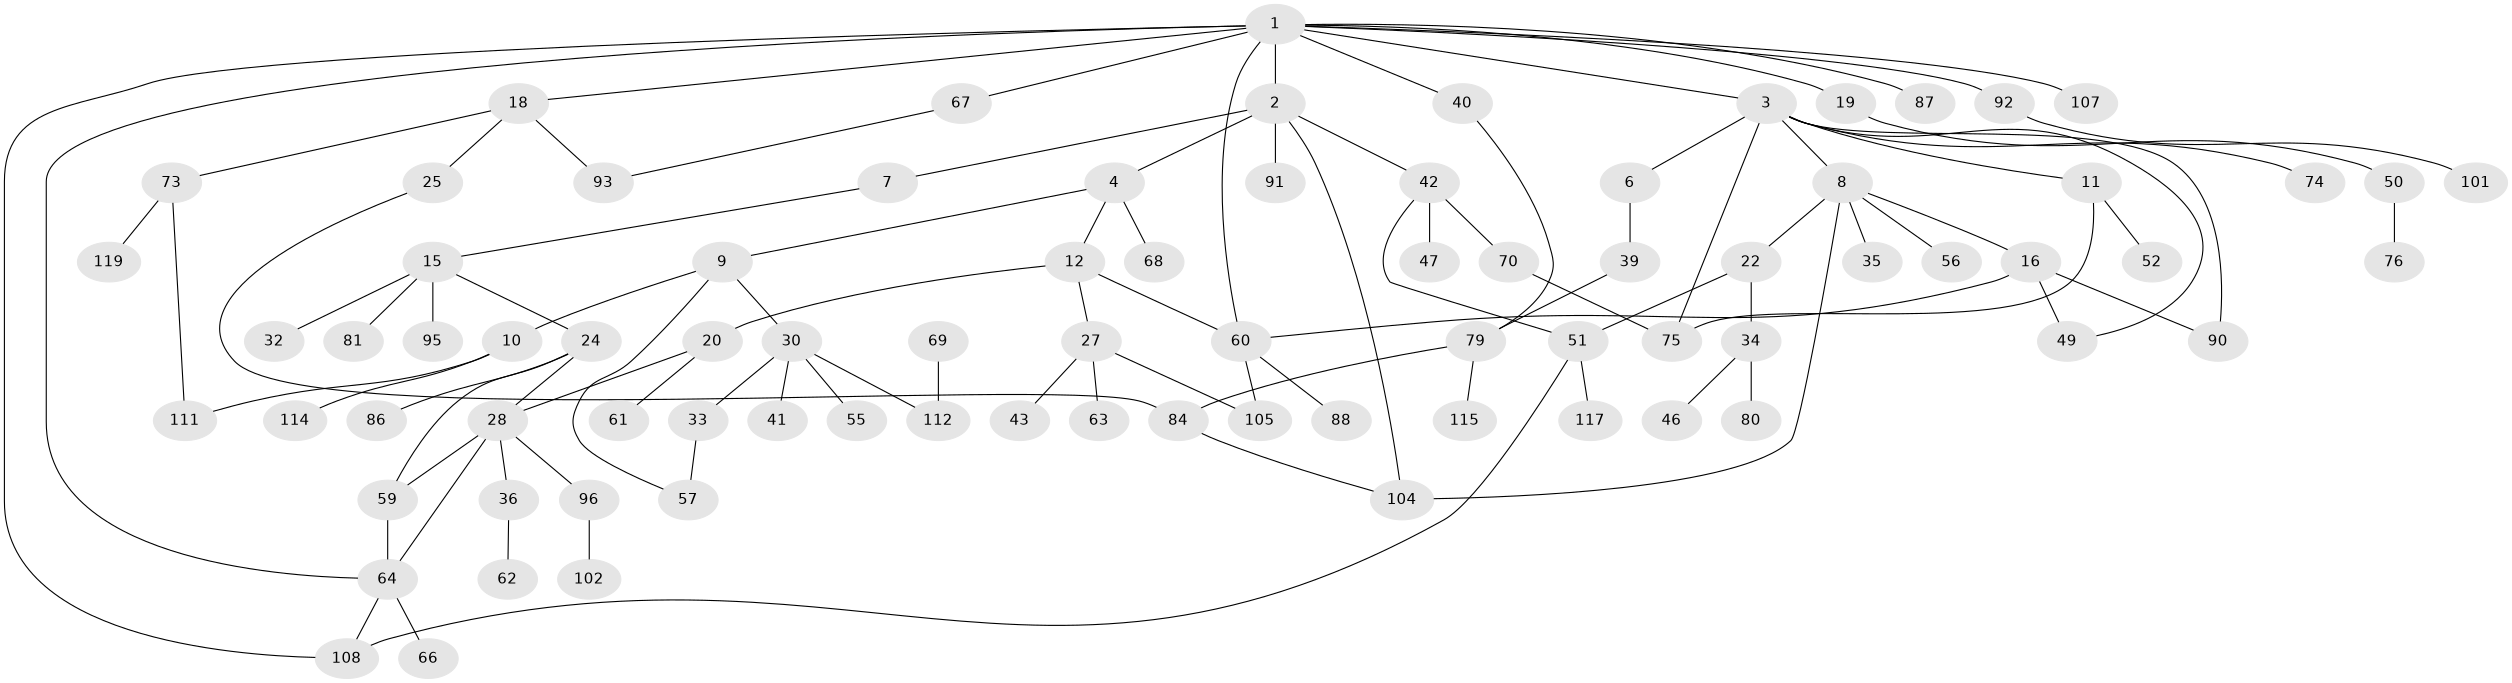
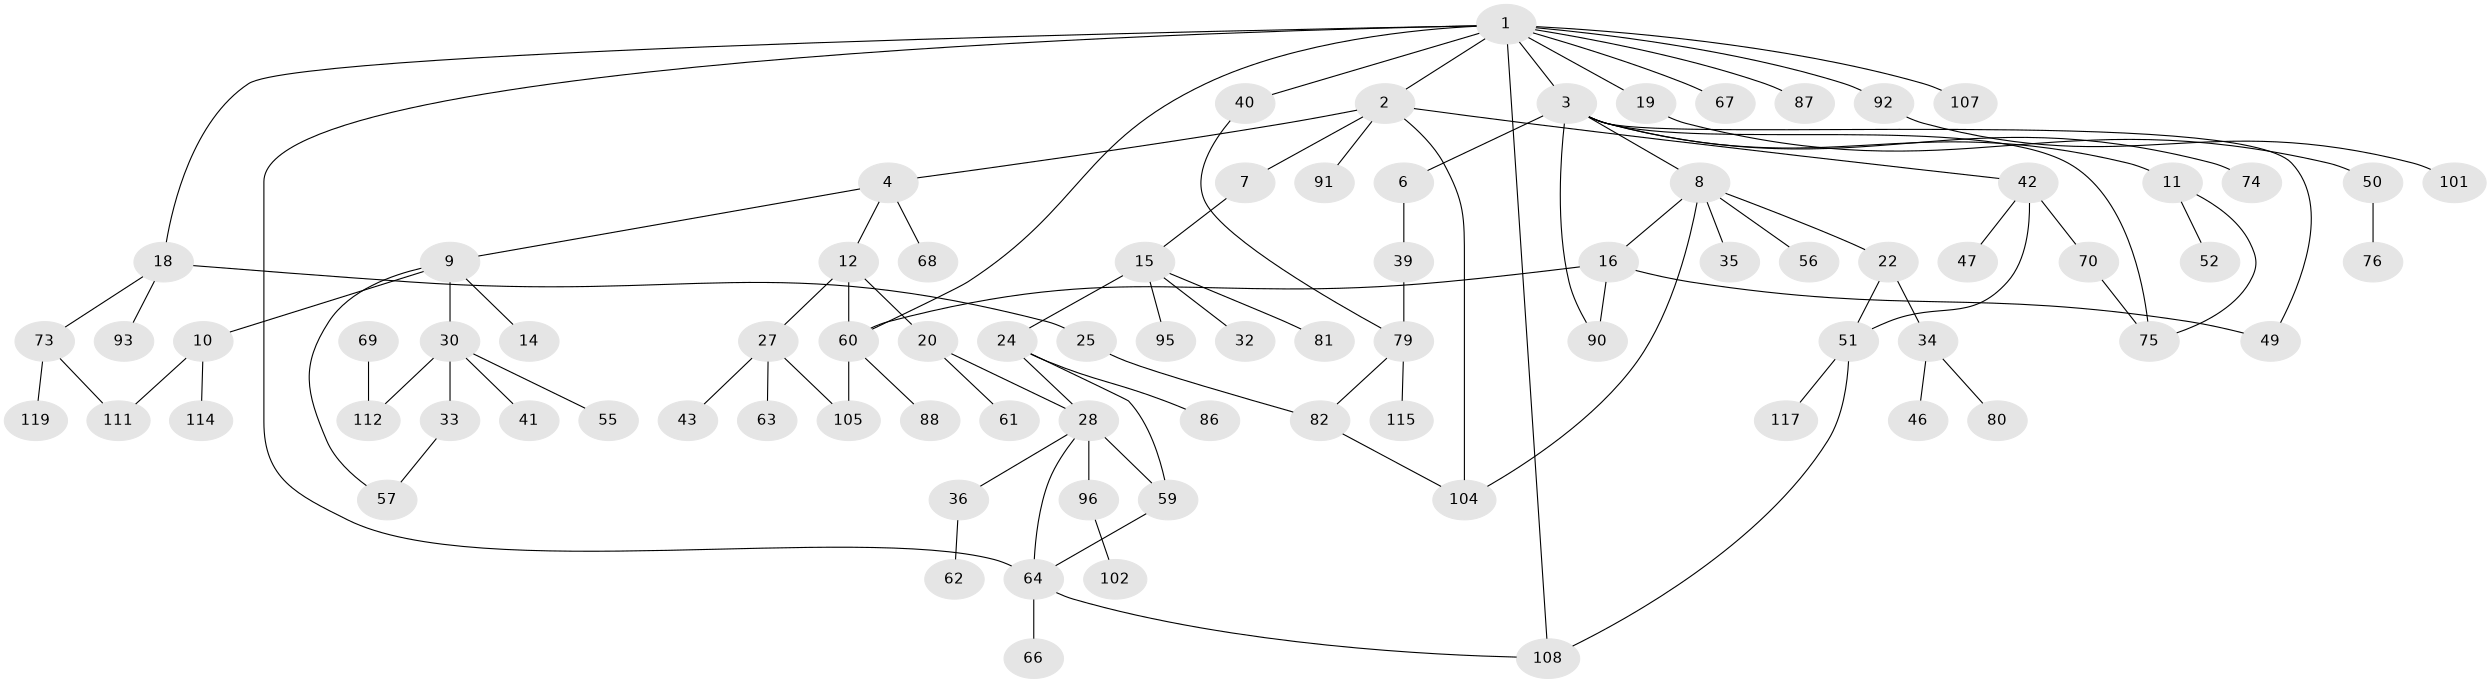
edge "67" -- "93": removed
node "14": added
node "84": label "84" -> "82"
